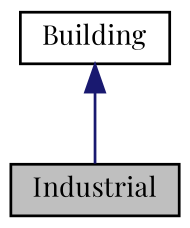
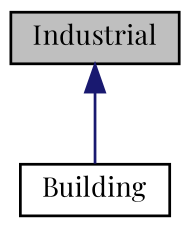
edge "Industrial" -> "Building": reversed
